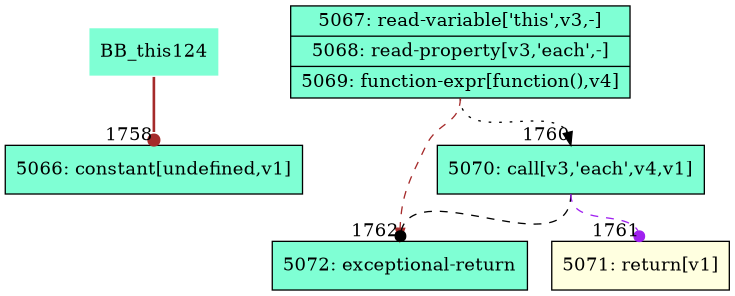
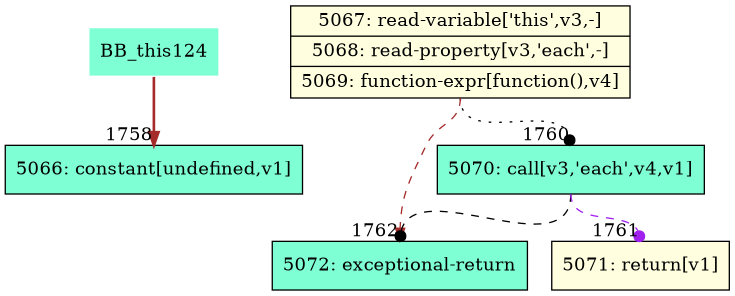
node "5067: read-variable['this',v3,-]": fillcolor aquamarine -> lightyellow
edge "BB_this124" -> "5066: constant[undefined,v1]": arrowhead dot -> normal
edge "5067: read-variable['this',v3,-]" -> "5070: call[v3,'each',v4,v1]": arrowhead normal -> dot
